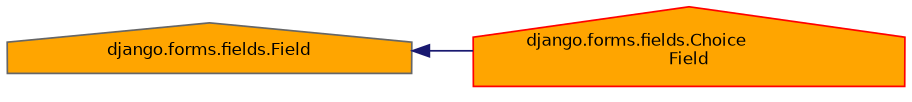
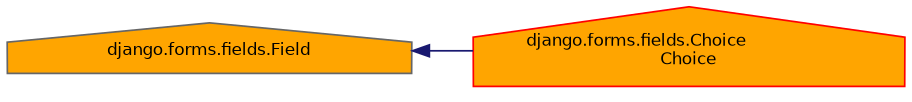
node "django.forms.fields.Choice Field": label "django.forms.fields.Choice Field" -> "django.forms.fields.Choice Choice"
